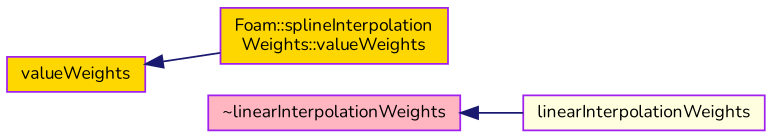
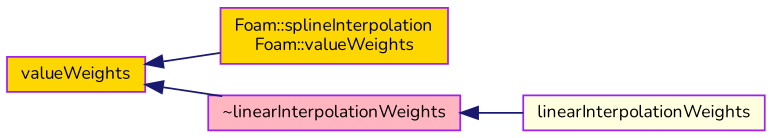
node "Foam::splineInterpolation Weights::valueWeights": label "Foam::splineInterpolation Weights::valueWeights" -> "Foam::splineInterpolation Foam::valueWeights"
edge "~linearInterpolationWeights" -> "valueWeights": added
